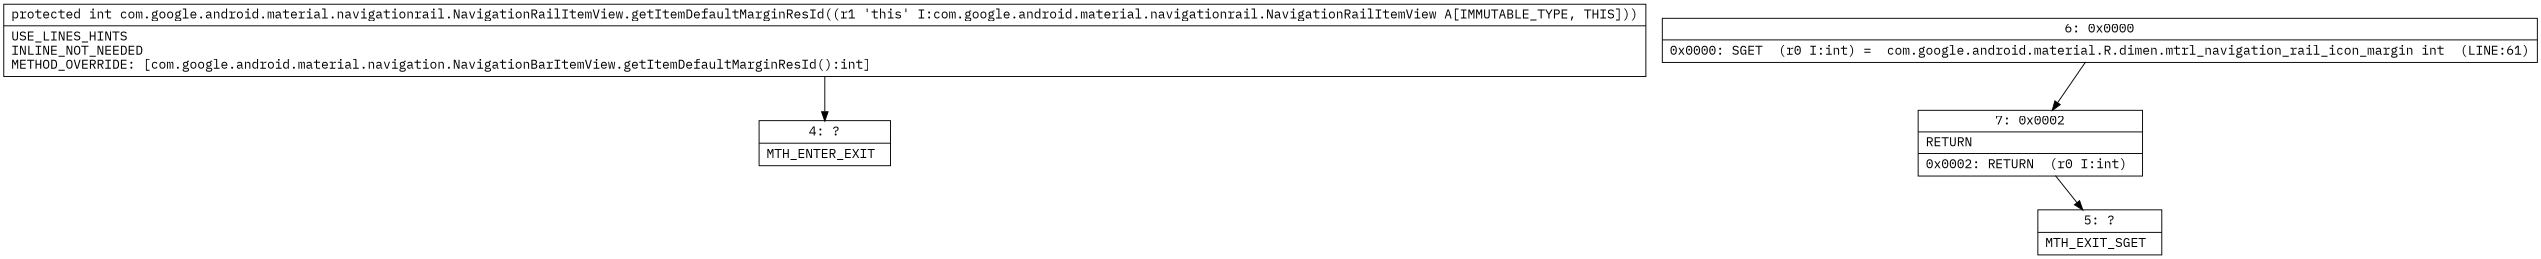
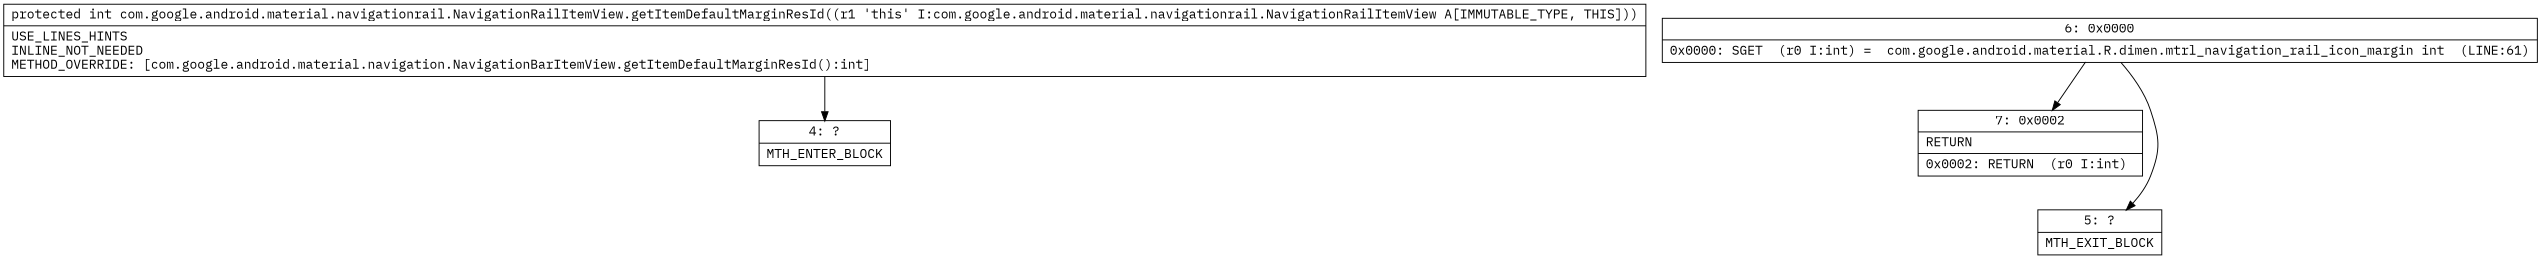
node "4: ?": text "MTH_ENTER_EXIT" -> "MTH_ENTER_BLOCK"
edge "7: 0x0002" -> "5: ?": now "6: 0x0000" -> "5: ?"
node "5: ?": text "MTH_EXIT_SGET" -> "MTH_EXIT_BLOCK"
